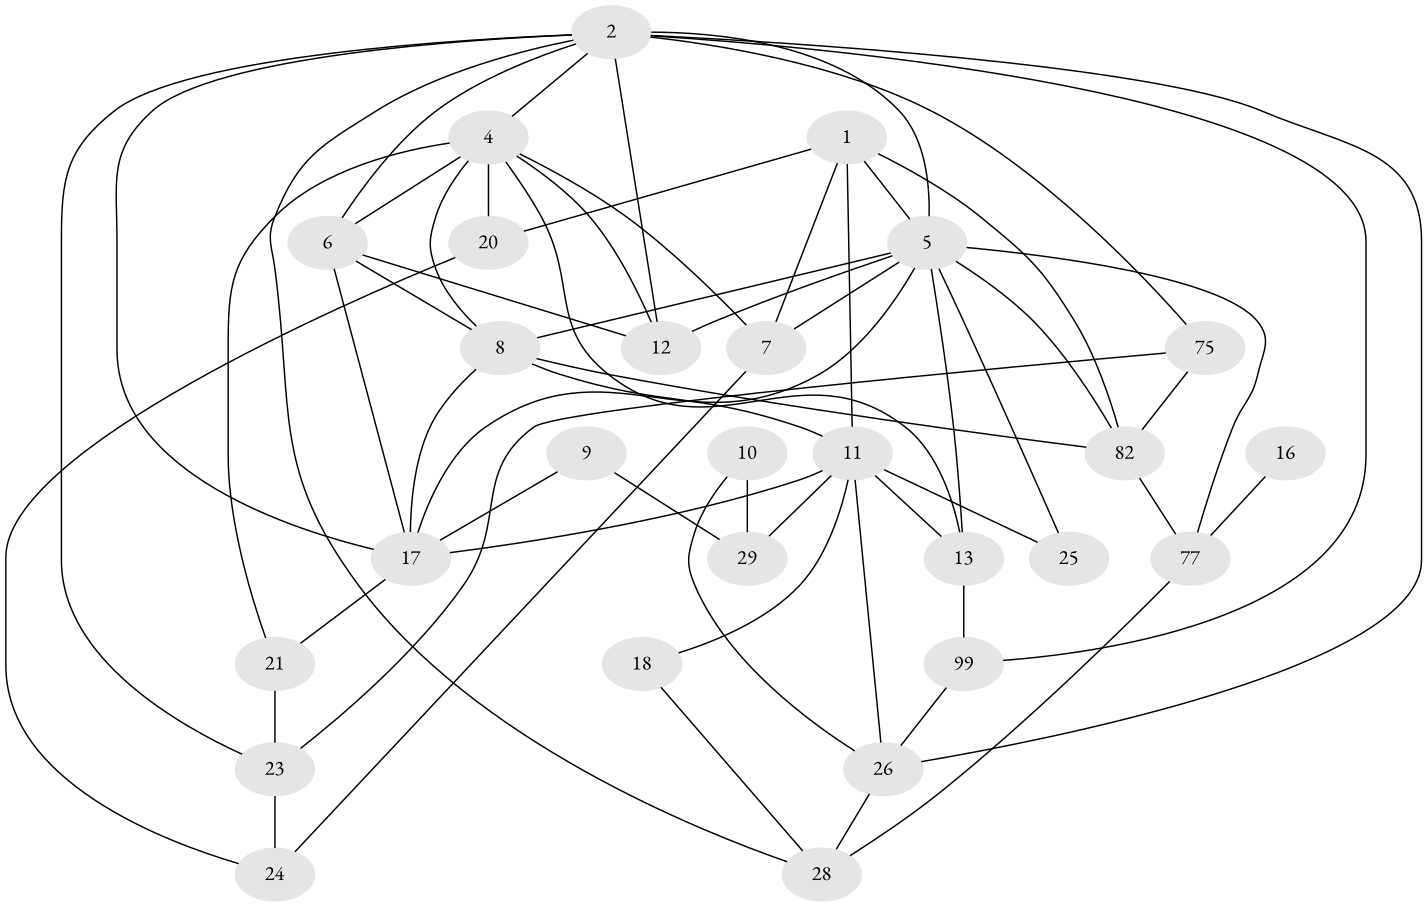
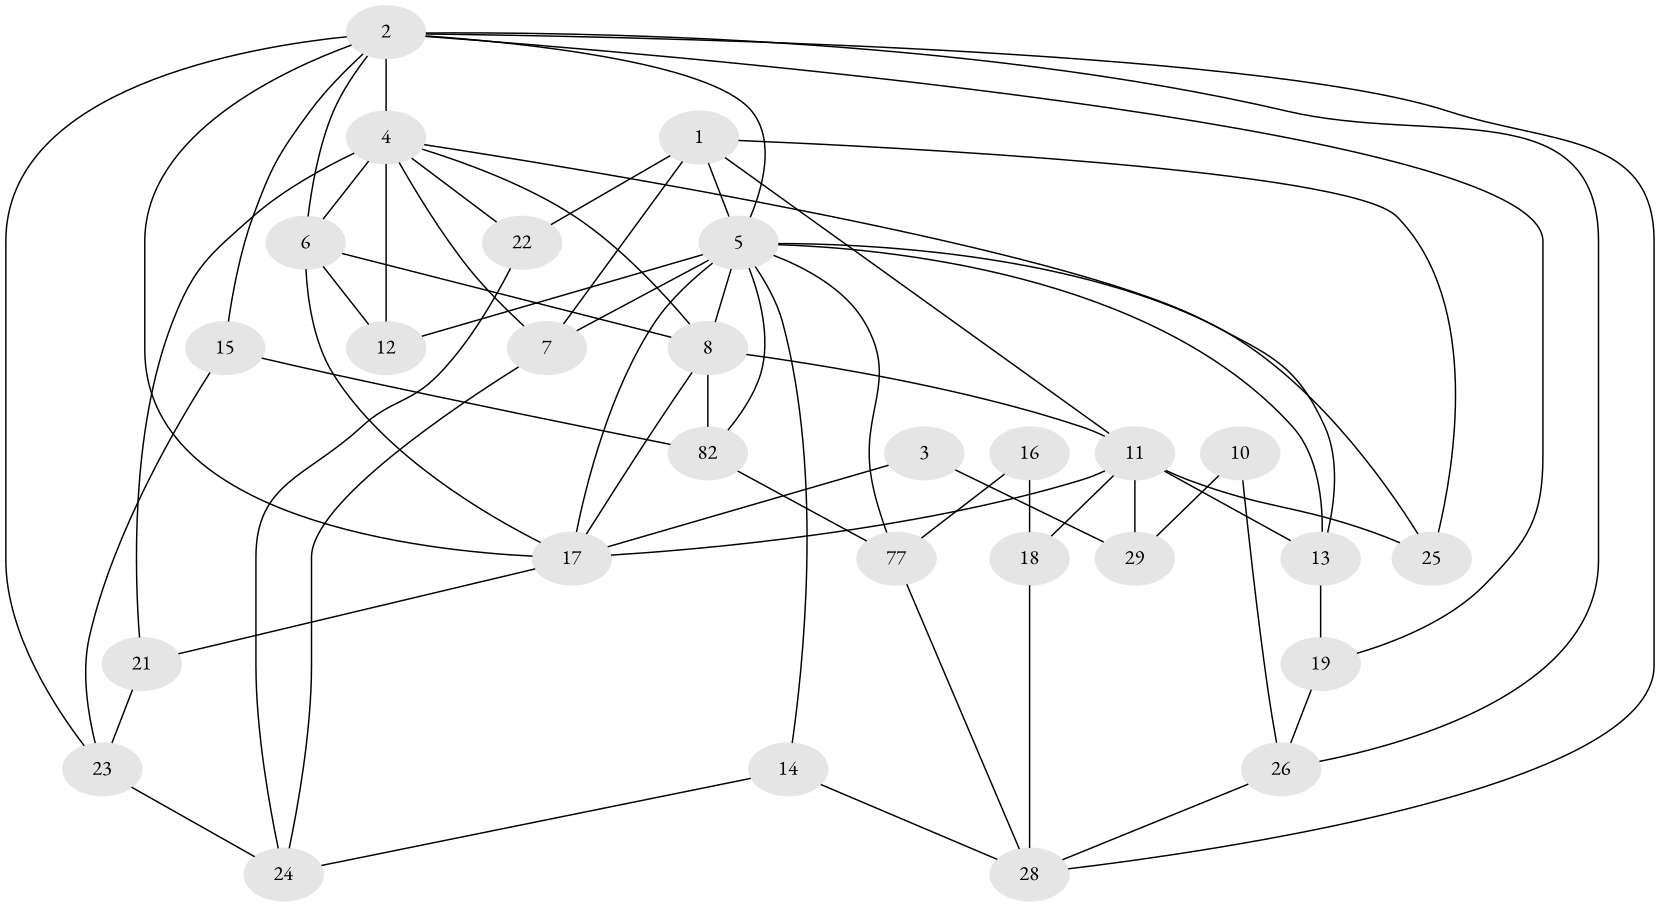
edge "2" -- "12": removed
node "20": label "20" -> "22"
edge "1" -- "82": now "1" -- "25"
node "75": label "75" -> "15"
node "9": label "9" -> "3"
edge "16" -- "18": added
edge "11" -- "26": removed
node "99": label "99" -> "19"
node "14": added
